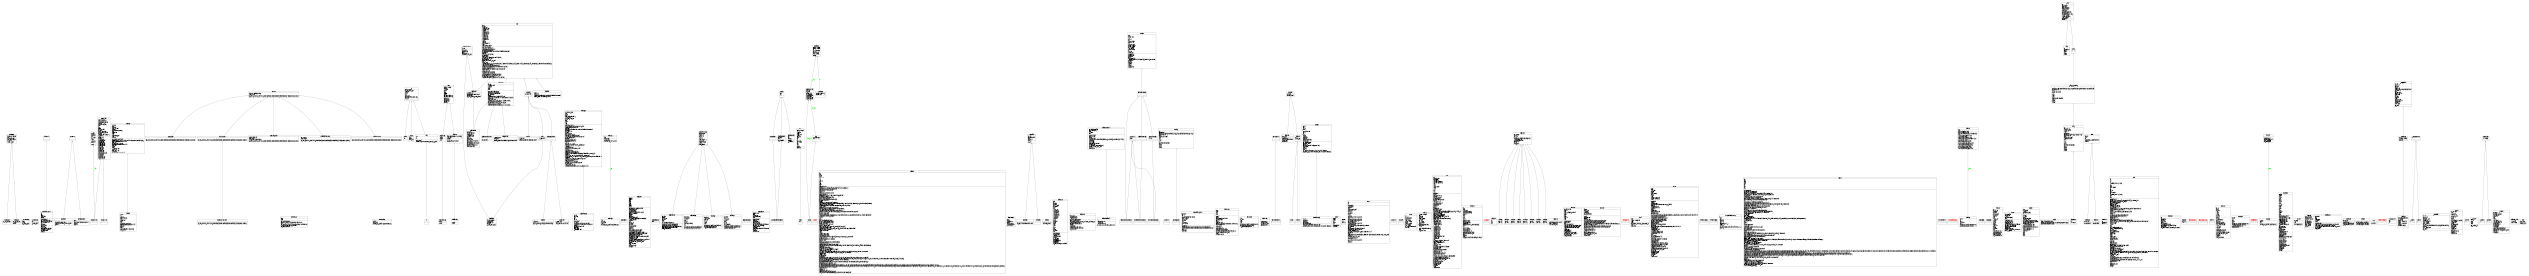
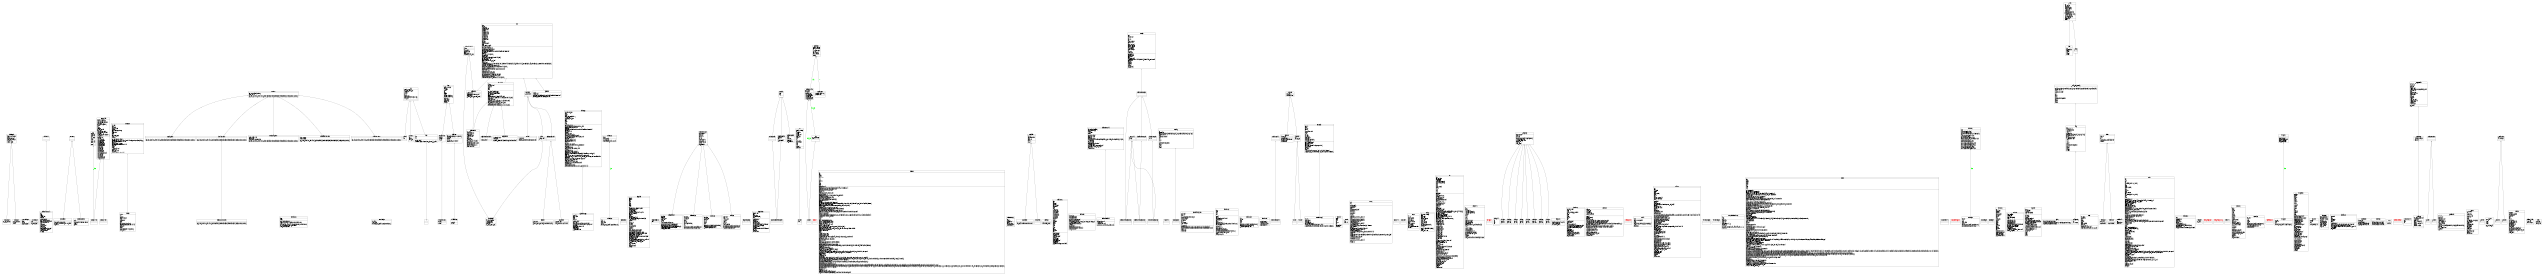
edge "PandasExprVisitor" -> "Expr": label "_visitor" -> "_dtype"
node "NumExprEngine": text "has_valid_frac : bool" -> "has_neg_frac : bool"
node "Scope": added
